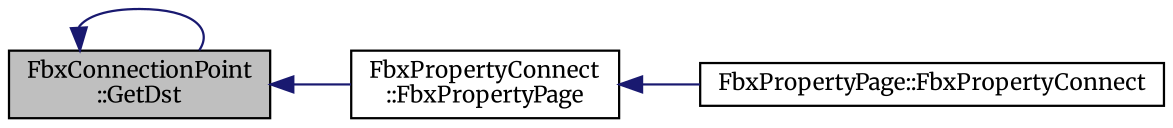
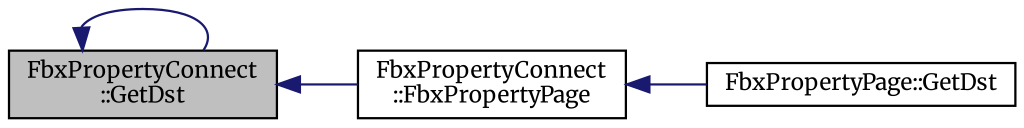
node "FbxConnectionPoint ::GetDst": label "FbxConnectionPoint ::GetDst" -> "FbxPropertyConnect ::GetDst"
node "FbxPropertyPage::FbxPropertyConnect": label "FbxPropertyPage::FbxPropertyConnect" -> "FbxPropertyPage::GetDst"
